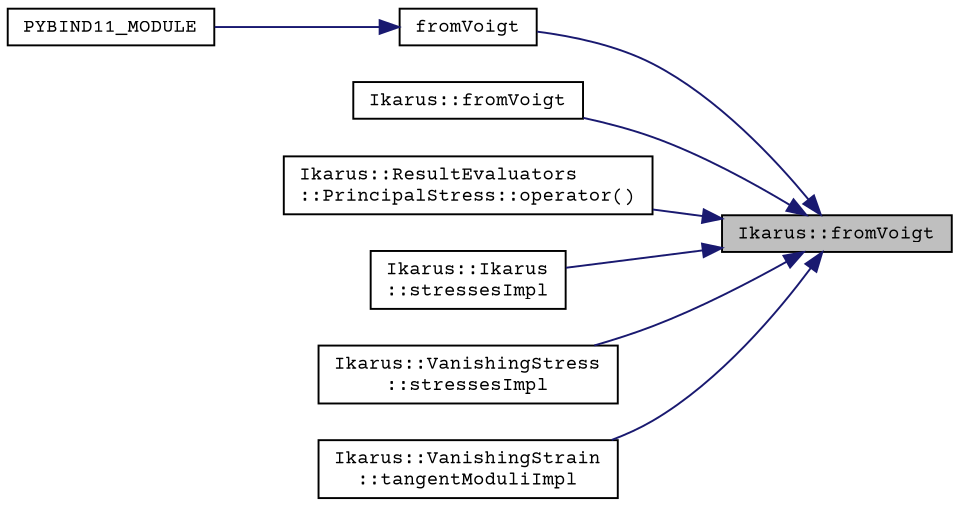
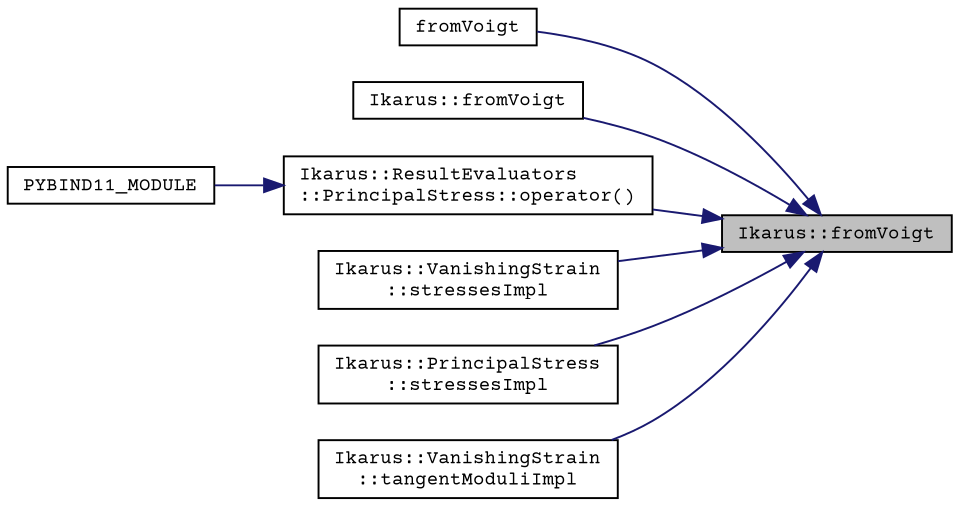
edge "PYBIND11_MODULE" -> "fromVoigt": now "PYBIND11_MODULE" -> "Ikarus::ResultEvaluators ::PrincipalStress::operator()"
node "Ikarus::Ikarus ::stressesImpl": label "Ikarus::Ikarus ::stressesImpl" -> "Ikarus::VanishingStrain ::stressesImpl"
node "Ikarus::VanishingStress ::stressesImpl": label "Ikarus::VanishingStress ::stressesImpl" -> "Ikarus::PrincipalStress ::stressesImpl"
